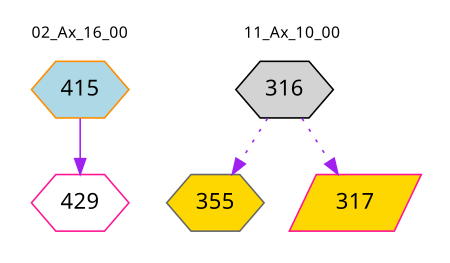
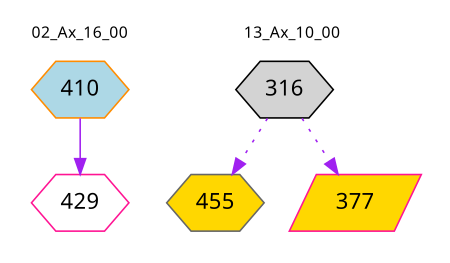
cluster "11_Ax_10_00": label "11_Ax_10_00" -> "13_Ax_10_00"
node "415": label "415" -> "410"
node "355": label "355" -> "455"
node "317": label "317" -> "377"
